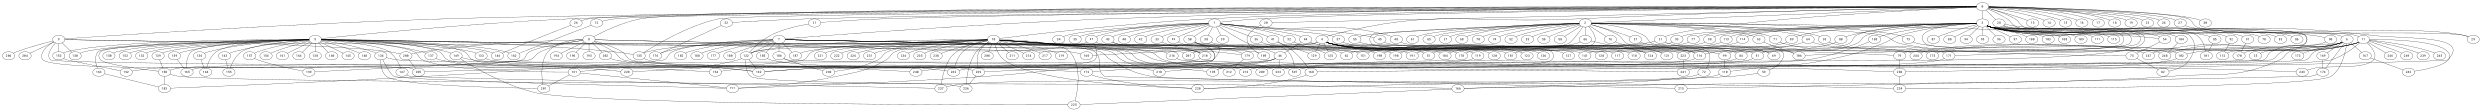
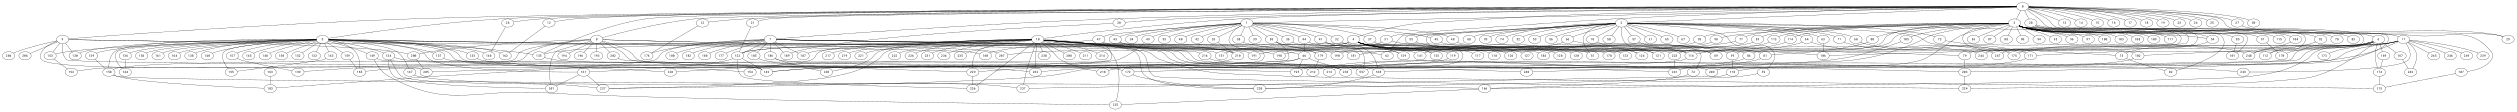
edge "5" -- "163": removed
edge "90" -- "25": now "0" -- "25"
node "107": added
